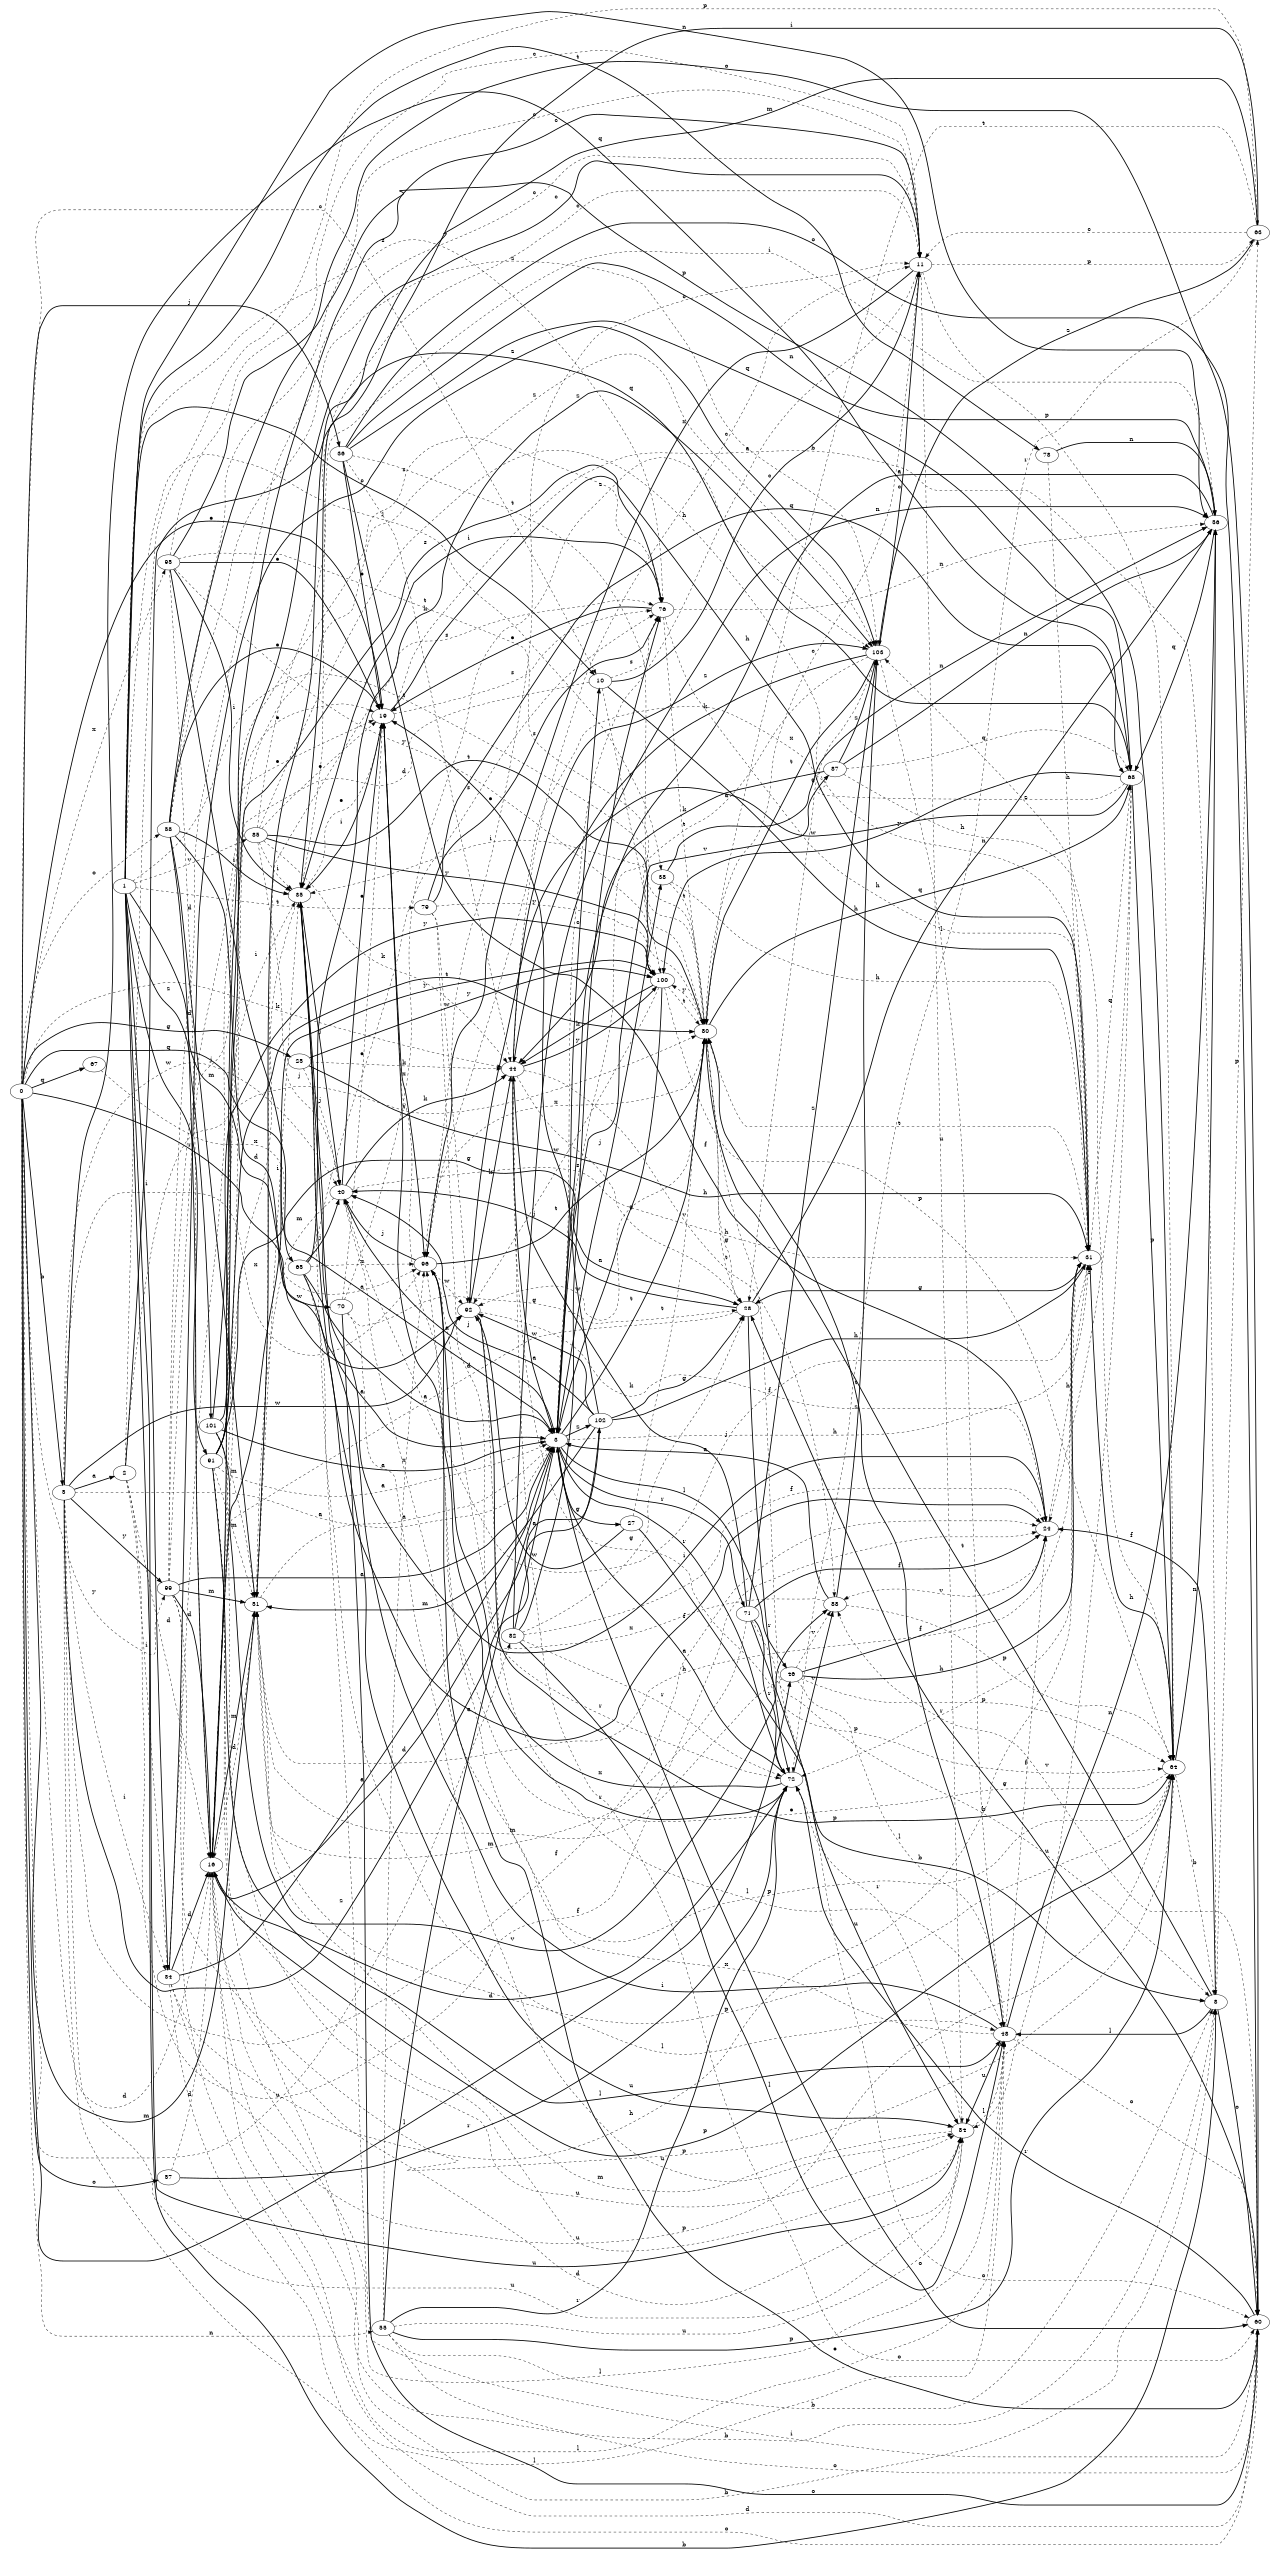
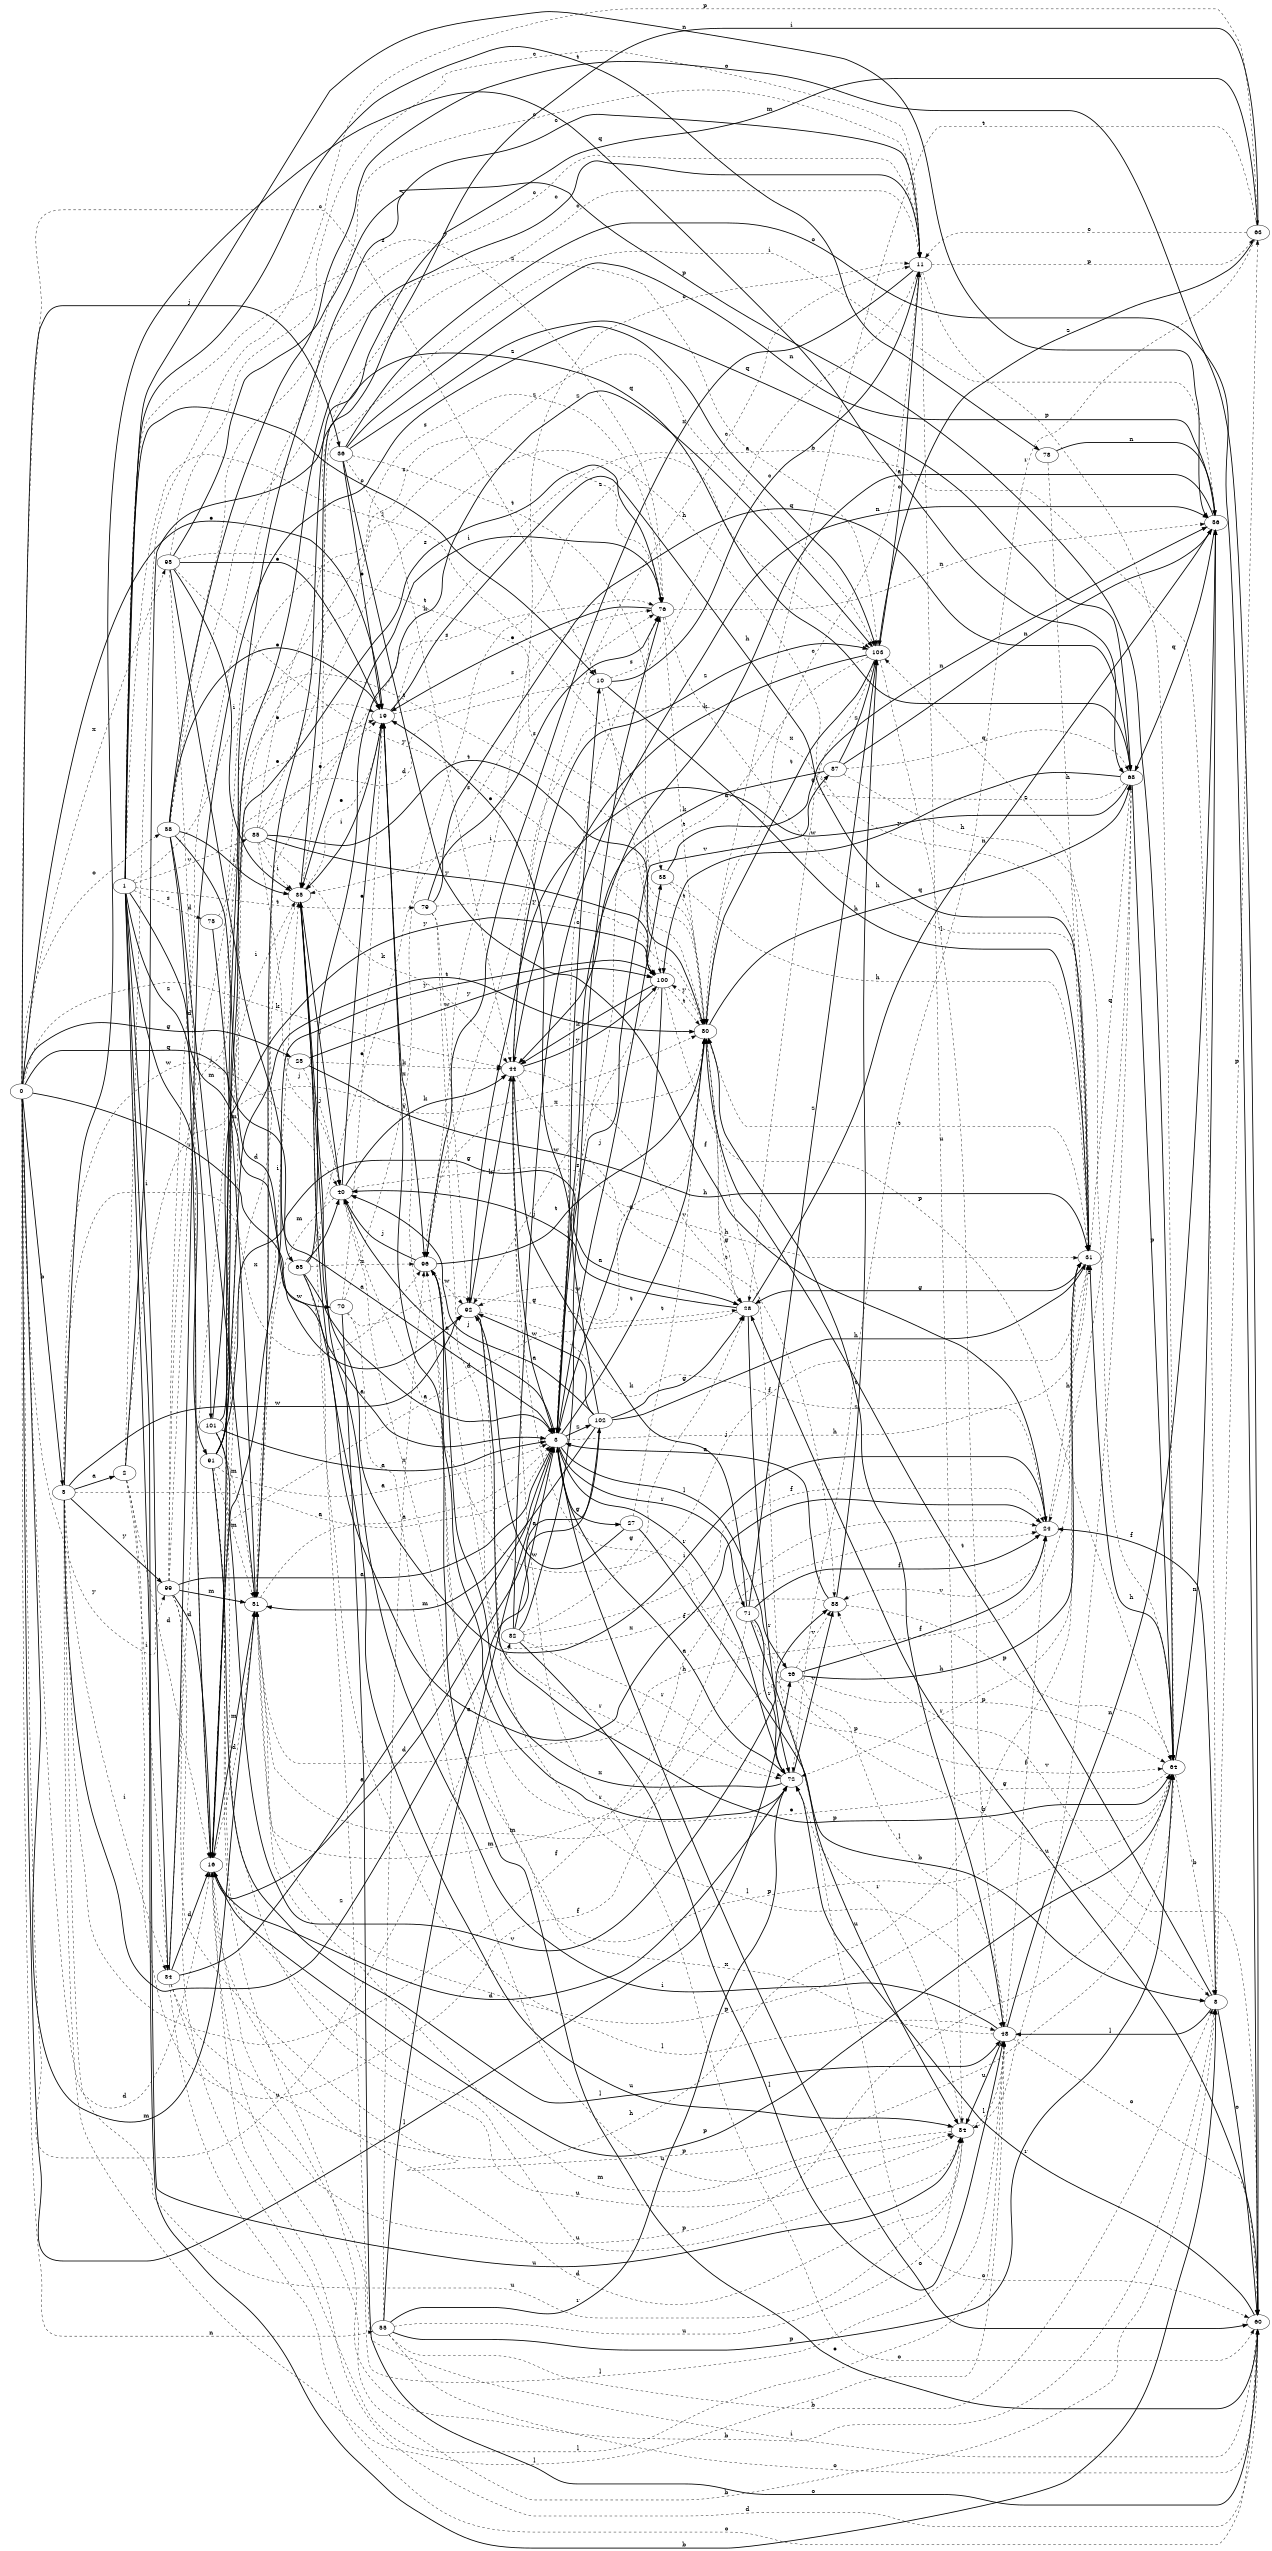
node "75": added
node "67": removed
node "57": removed
